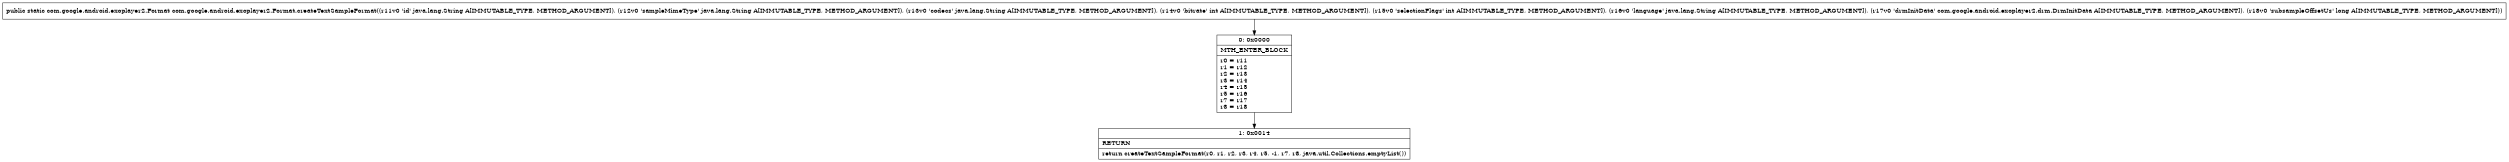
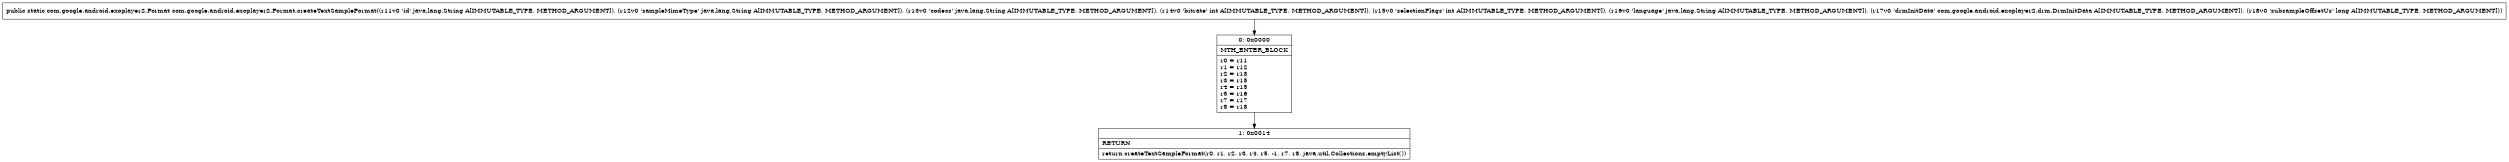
node "0: 0x0000": text "r3 = r14" -> "r3 = r15"
